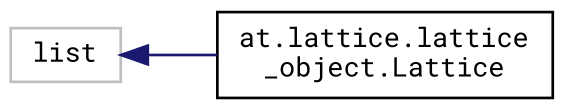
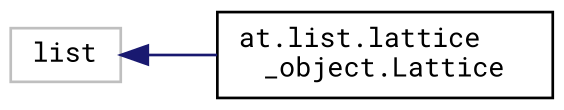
node "at.lattice.lattice _object.Lattice": label "at.lattice.lattice _object.Lattice" -> "at.list.lattice _object.Lattice"
